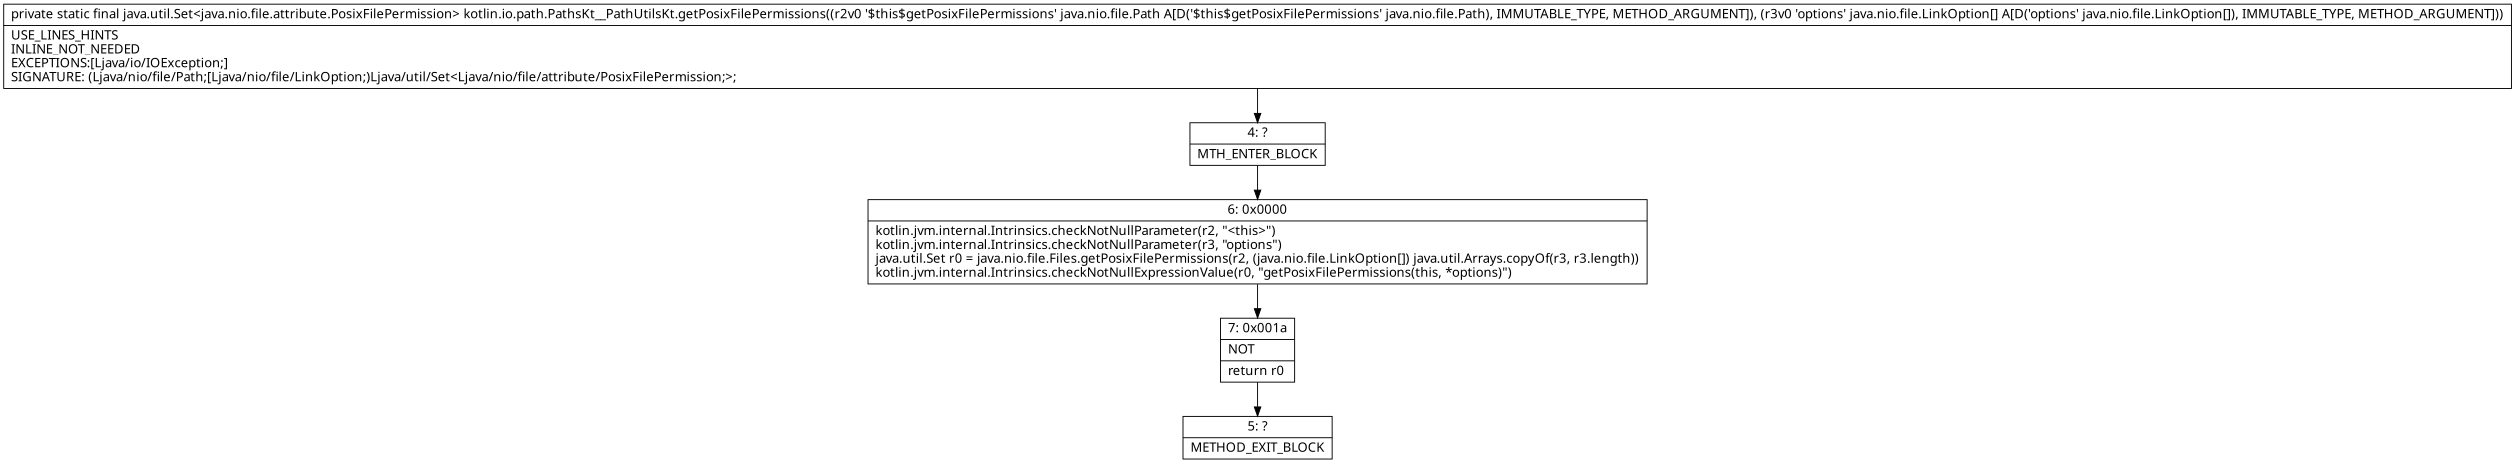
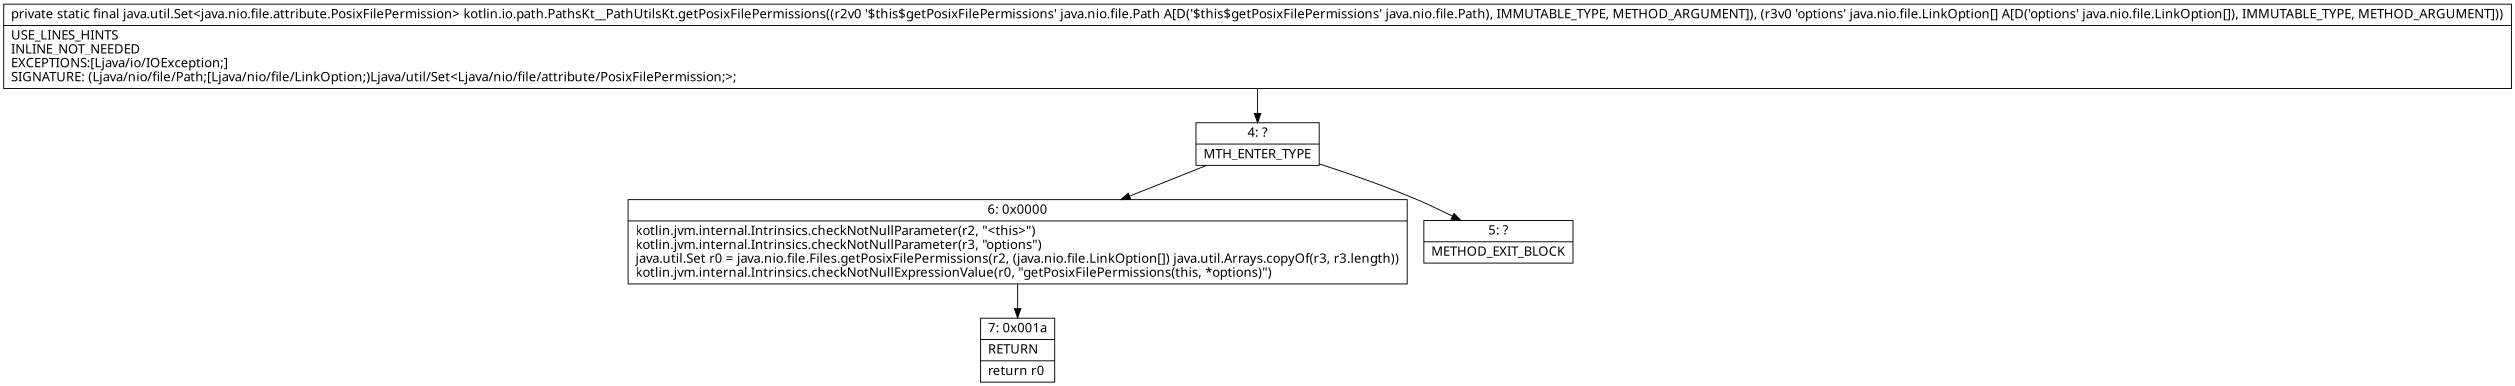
node "4: ?": text "MTH_ENTER_BLOCK" -> "MTH_ENTER_TYPE"
node "7: 0x001a": text "NOT" -> "RETURN"
edge "7: 0x001a" -> "5: ?": now "4: ?" -> "5: ?"
